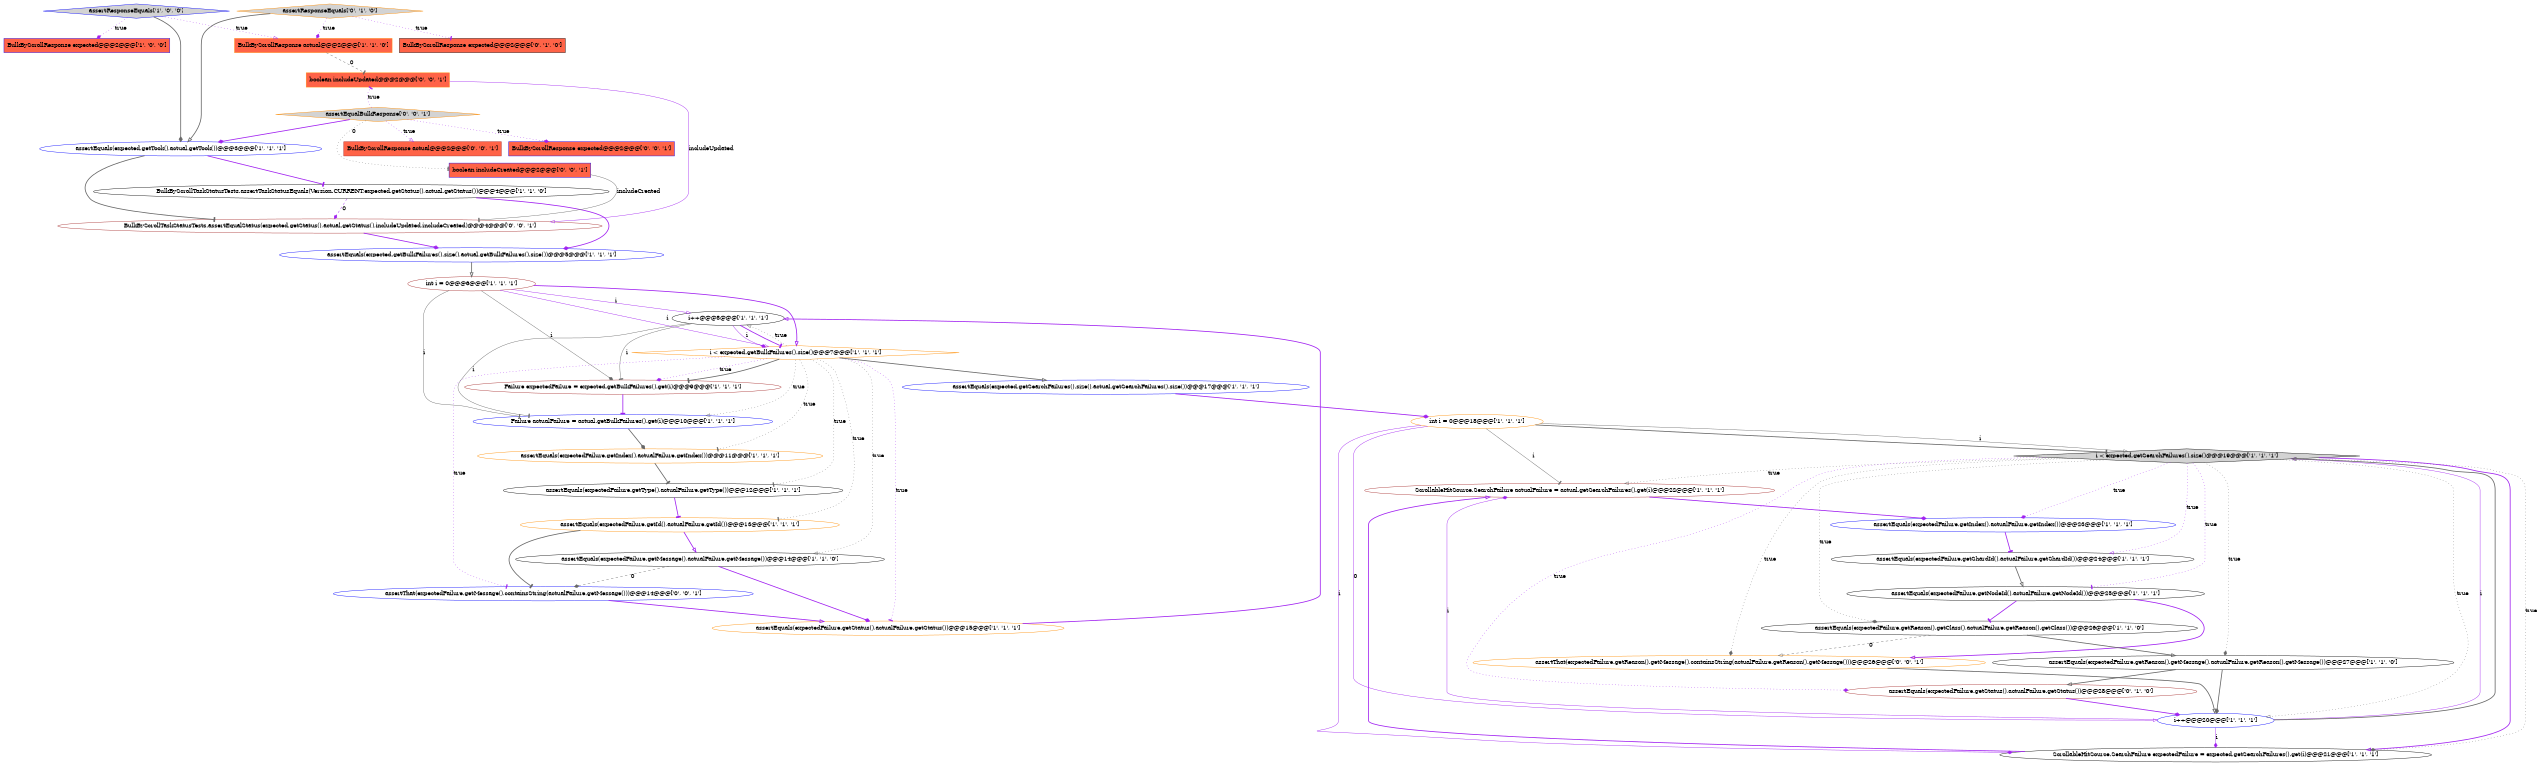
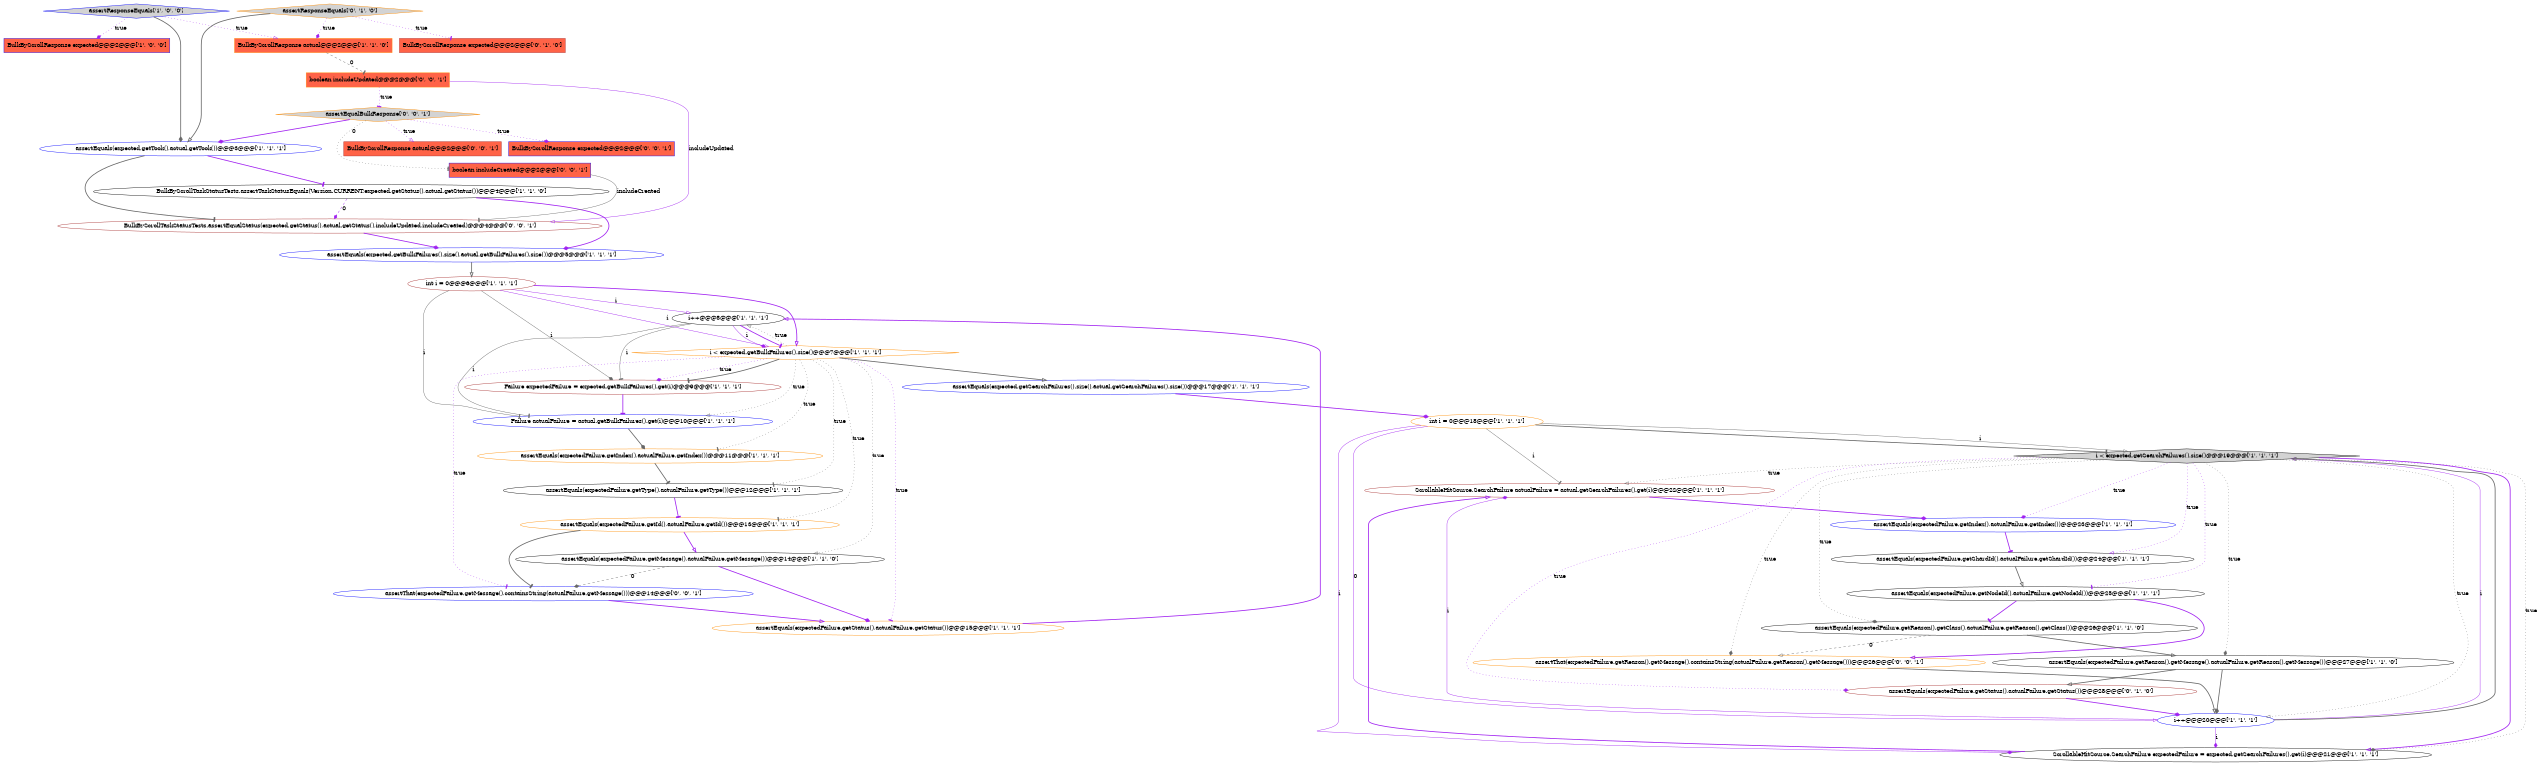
node "BulkByScrollResponse expected@@@2@@@['0', '1', '0']": color black -> brown
edge "assertEqualBulkResponse['0', '0', '1']" -> "boolean includeUpdated@@@2@@@['0', '0', '1']": reversed
